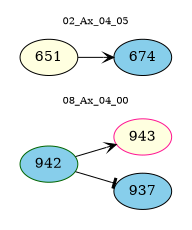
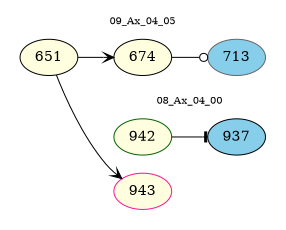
cluster "02_Ax_04_05": label "02_Ax_04_05" -> "09_Ax_04_05"
node "674": fillcolor skyblue -> lightyellow
node "713": added
edge "942" -> "943": now "651" -> "943"
node "942": fillcolor skyblue -> lightyellow
